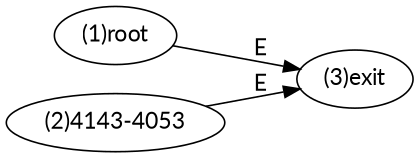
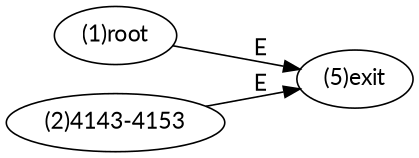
node "(3)exit": label "(3)exit" -> "(5)exit"
node "(2)4143-4053": label "(2)4143-4053" -> "(2)4143-4153"
